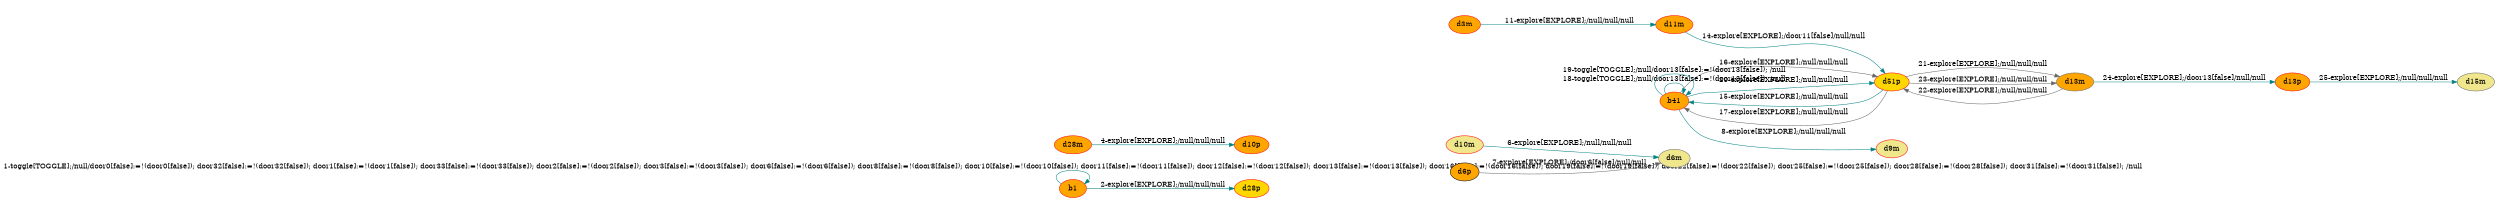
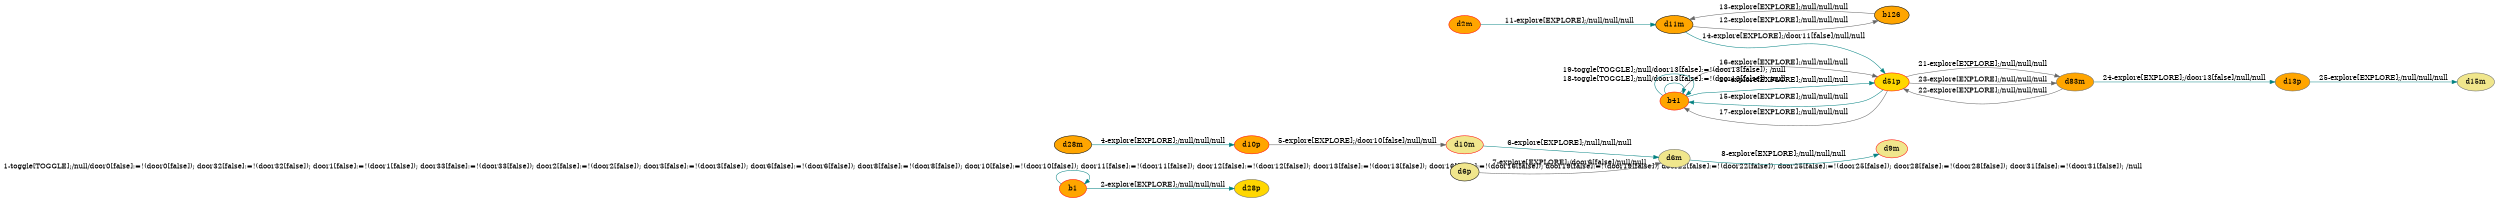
node "b126": added
node "d3m": label "d3m" -> "d2m"
node "d11m": color red -> black
node "d13m": label "d13m" -> "d83m"
node "d13p": color red -> gray40
node "d28m": color red -> black
edge "d10p" -> "d10m": added, label "5-explore[EXPLORE];/door10[false]/null/null"
edge "b41" -> "d9m": now "d6m" -> "d9m"
node "d6p": fillcolor orange -> khaki
node "d28p": color red -> gray40
